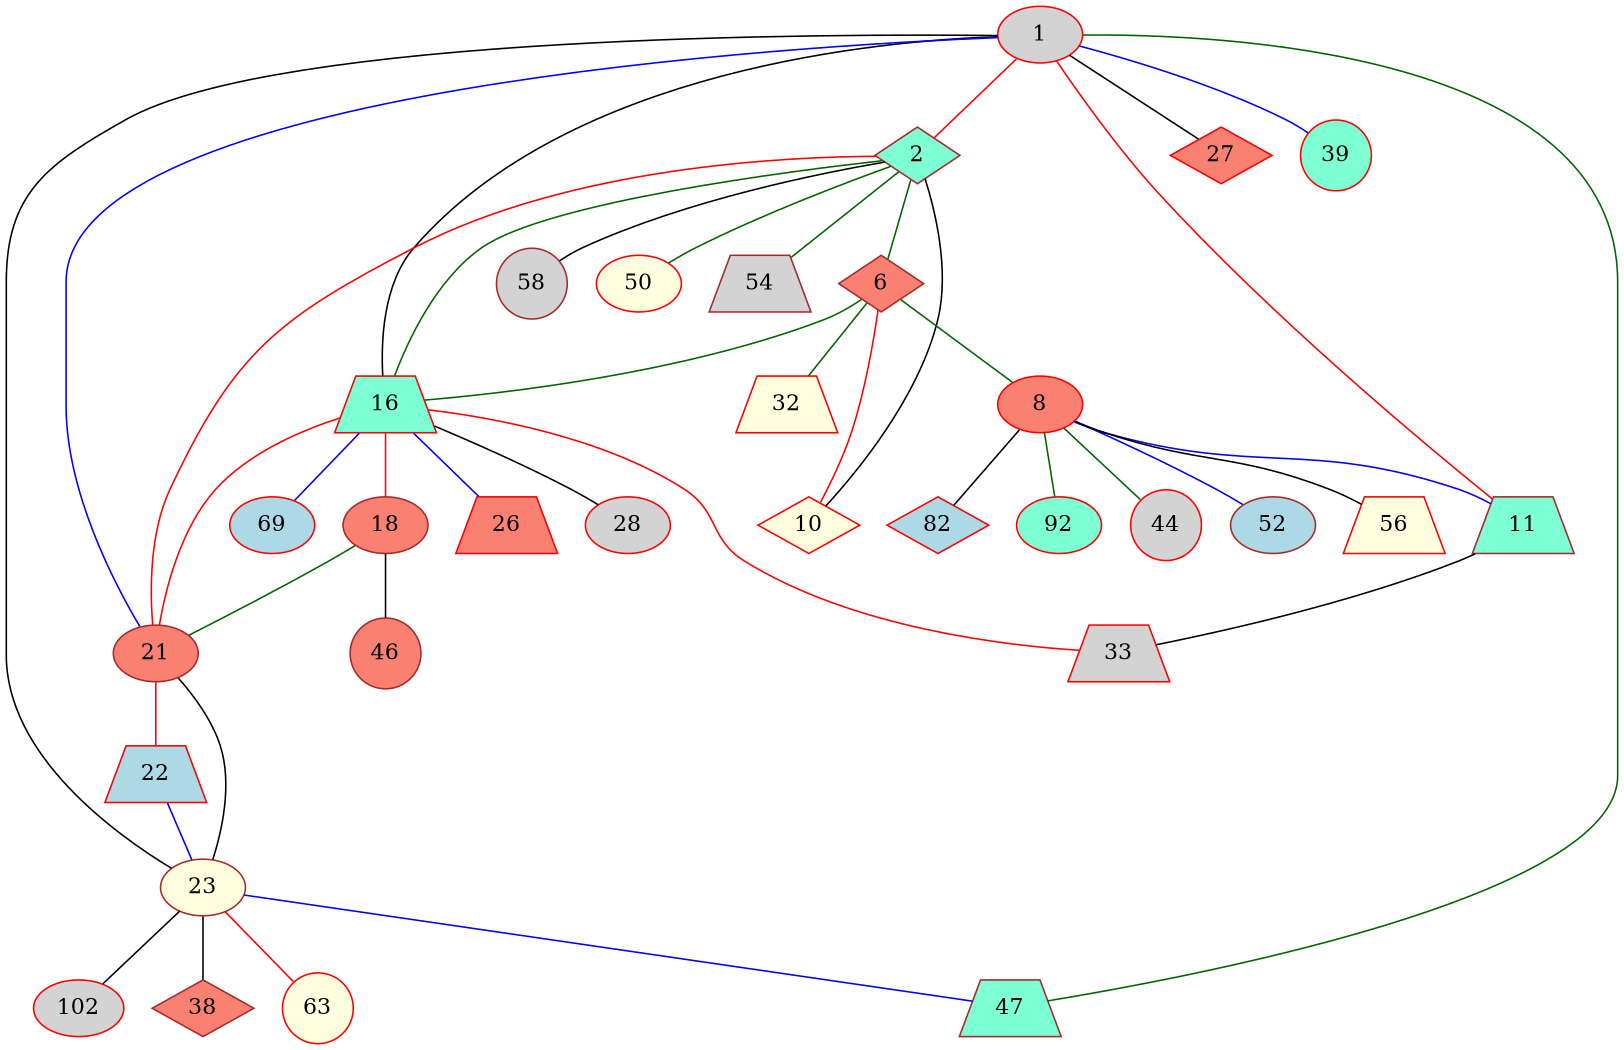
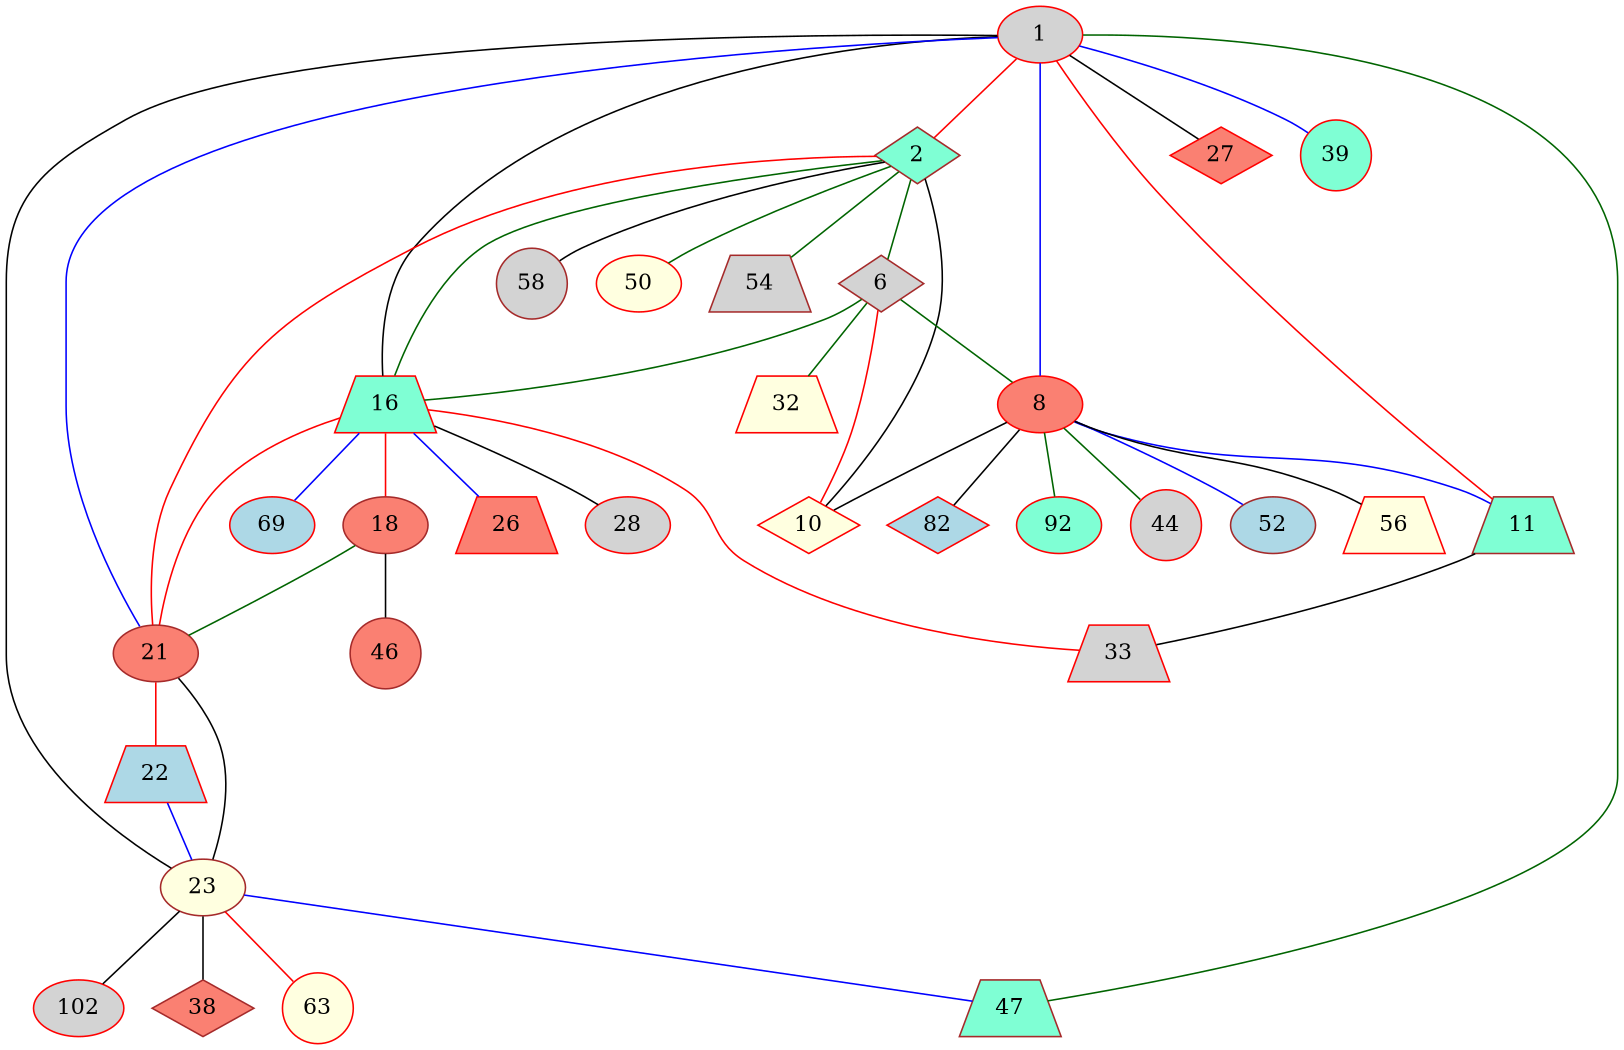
edge "1" -- "8": added
node "6": fillcolor salmon -> lightgrey
edge "8" -- "10": added
